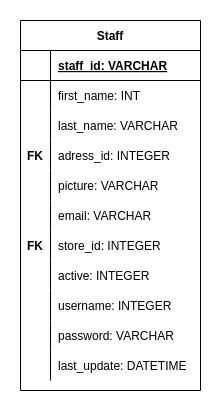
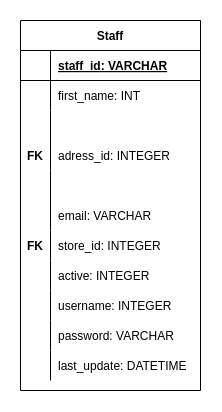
node "last_name: VARCHAR": removed
node "picture: VARCHAR": removed
